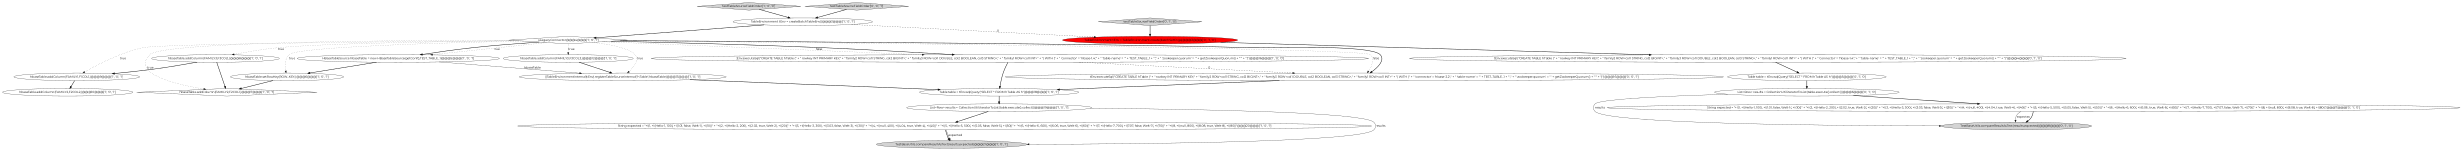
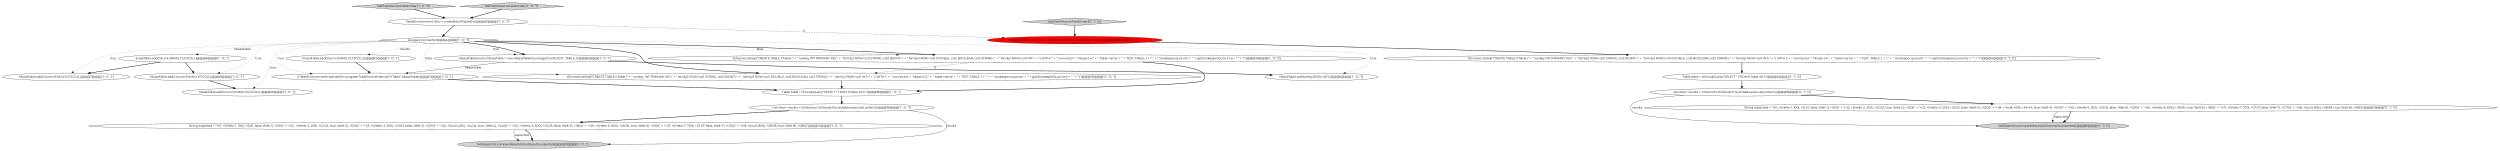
edge "isLegacyConnector@@@4@@@['1', '0', '1']" -> "hbaseTable.addColumn(FAMILY2,F2COL2,)@@@10@@@['1', '0', '1']": added, label "true"
edge "isLegacyConnector@@@4@@@['1', '0', '1']" -> "hbaseTable.addColumn(FAMILY3,F3COL1,)@@@8@@@['1', '0', '1']": label "true" -> "hbaseTable"
edge "isLegacyConnector@@@4@@@['1', '0', '1']" -> "hbaseTable.addColumn(FAMILY3,F3COL3,)@@@12@@@['1', '0', '1']": label "true" -> "results"
edge "hbaseTable.setRowKey(ROW_KEY,)@@@6@@@['1', '0', '1']" -> "hbaseTable.addColumn(FAMILY2,F2COL1,)@@@7@@@['1', '0', '1']": removed
node "hbaseTable.addColumn(FAMILY2,F2COL1,)@@@7@@@['1', '0', '1']": shape diamond -> ellipse
